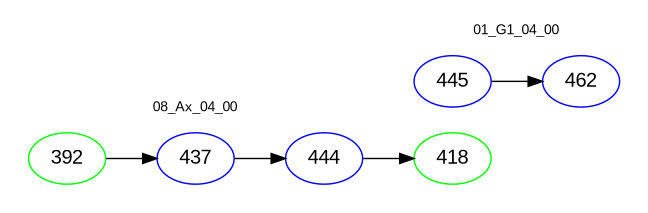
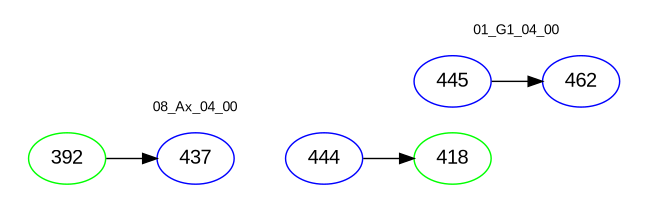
edge "437" -> "444": removed
